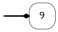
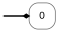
node "9": label "9" -> "0"
